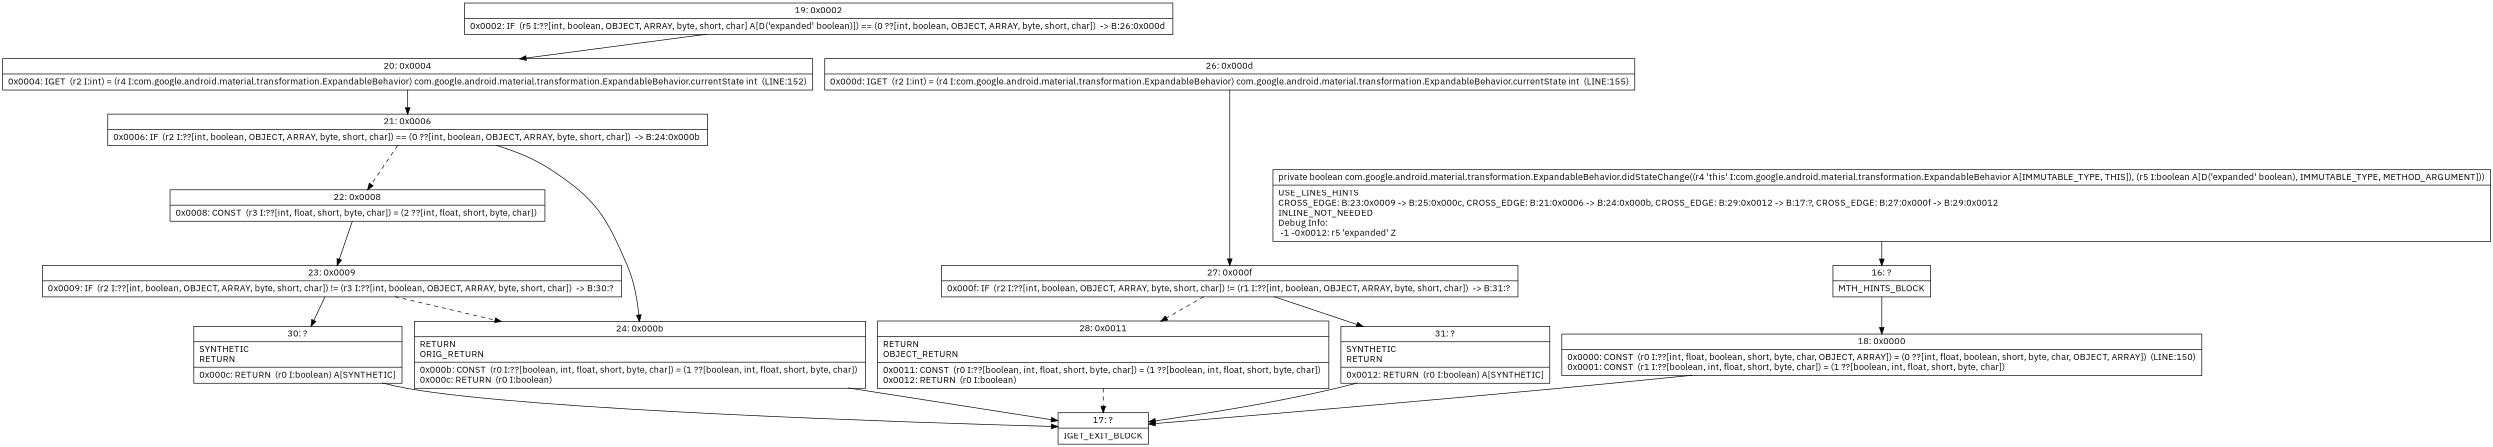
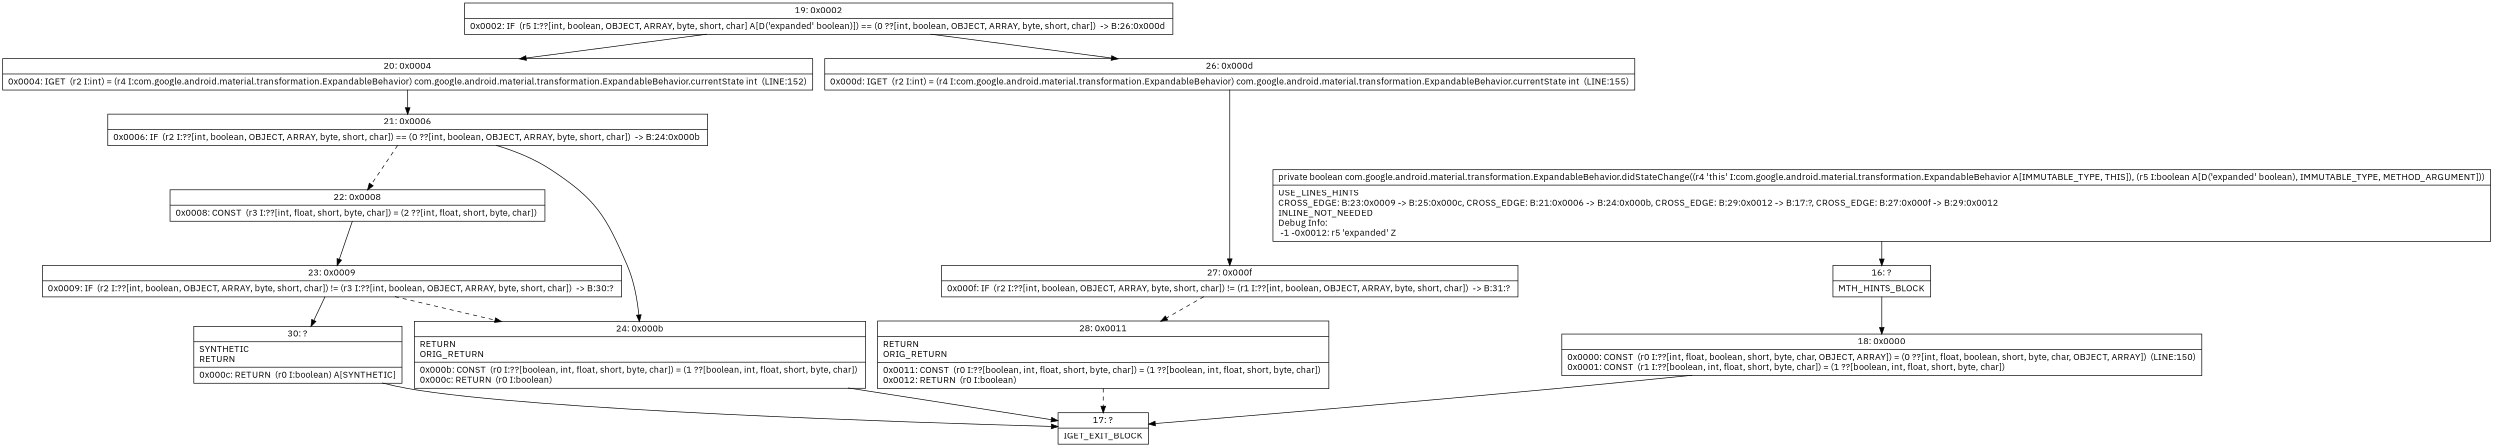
edge "19: 0x0002" -> "26: 0x000d": added
node "28: 0x0011": text "OBJECT_RETURN" -> "ORIG_RETURN"
node "31: ?": removed
